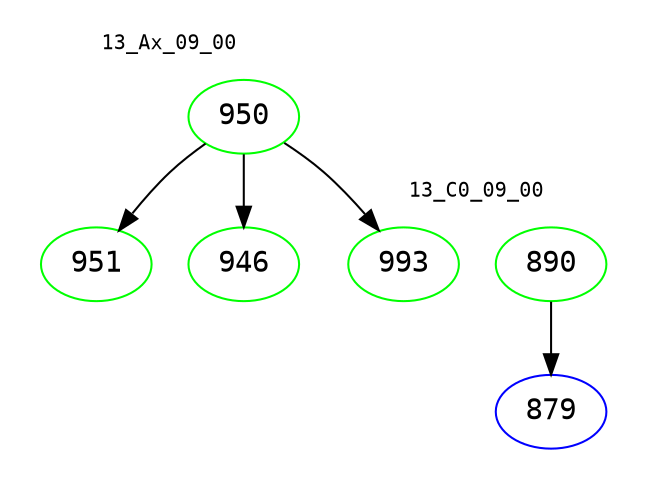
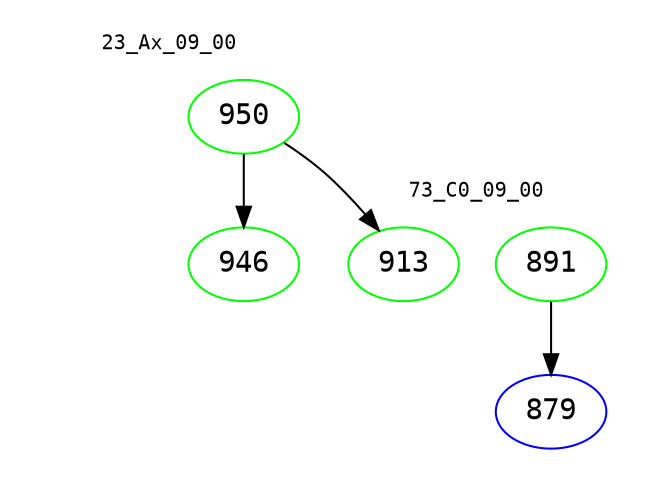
cluster "13_Ax_09_00": label "13_Ax_09_00" -> "23_Ax_09_00"
cluster "13_C0_09_00": label "13_C0_09_00" -> "73_C0_09_00"
node "951": removed
node "993": label "993" -> "913"
node "890": label "890" -> "891"
